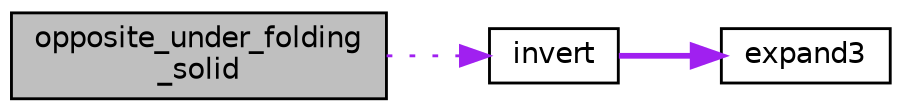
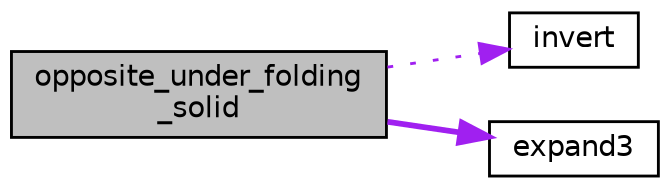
edge "invert" -> "expand3": now "opposite_under_folding _solid" -> "expand3"
